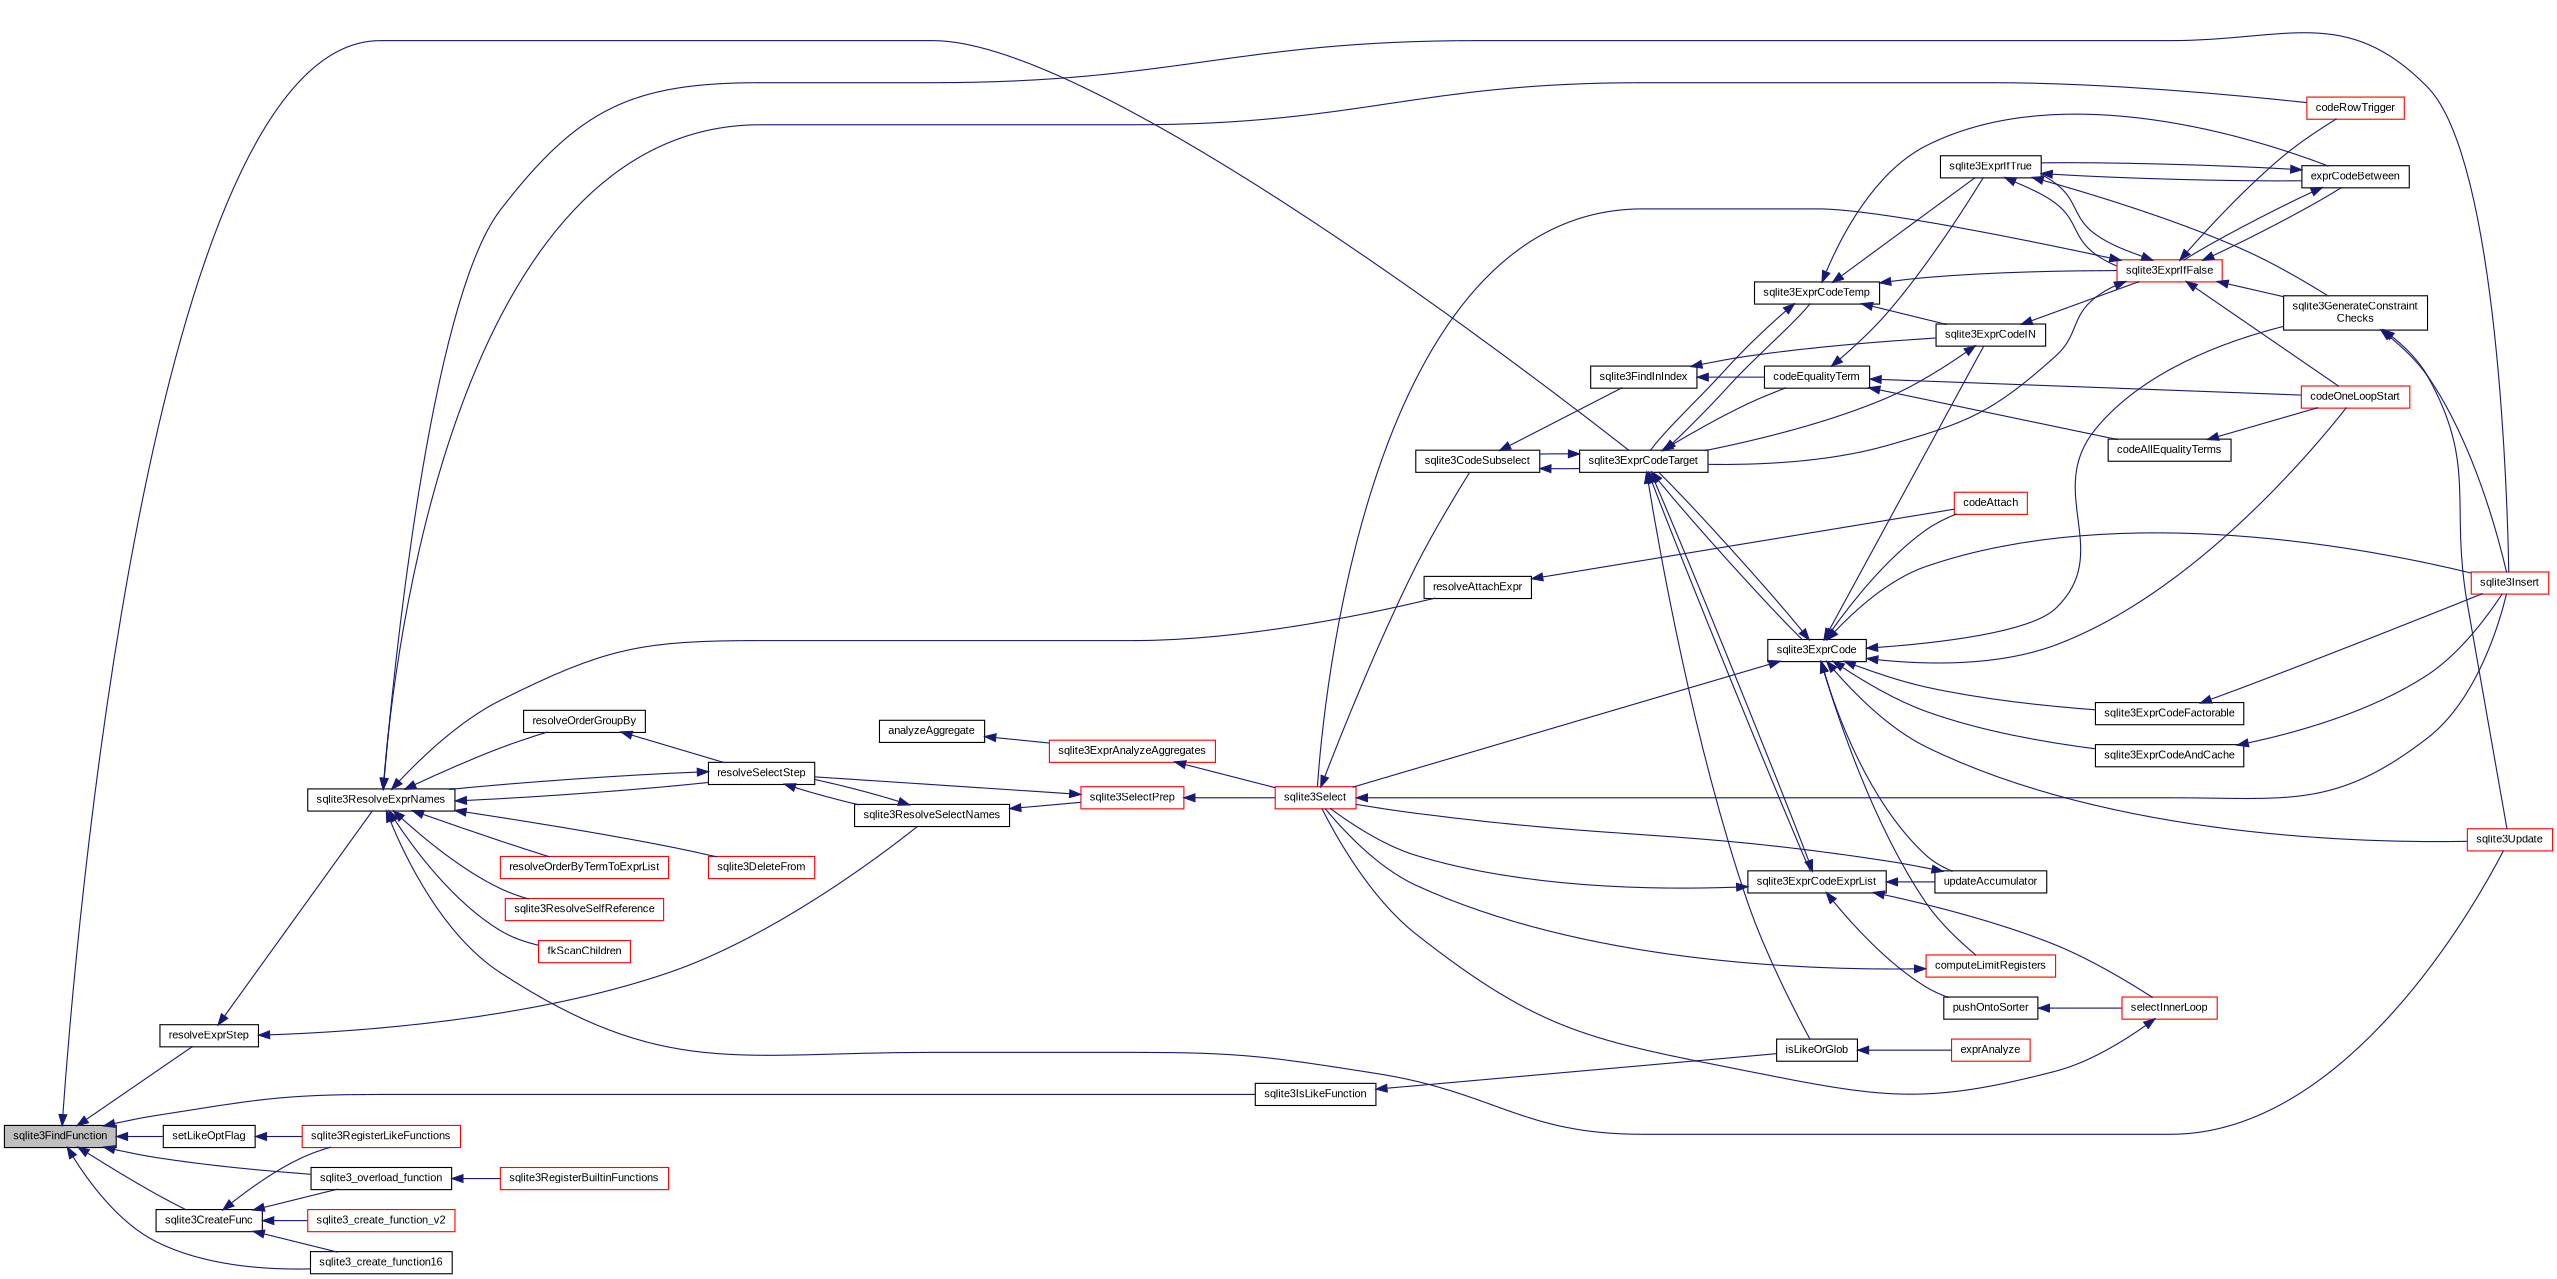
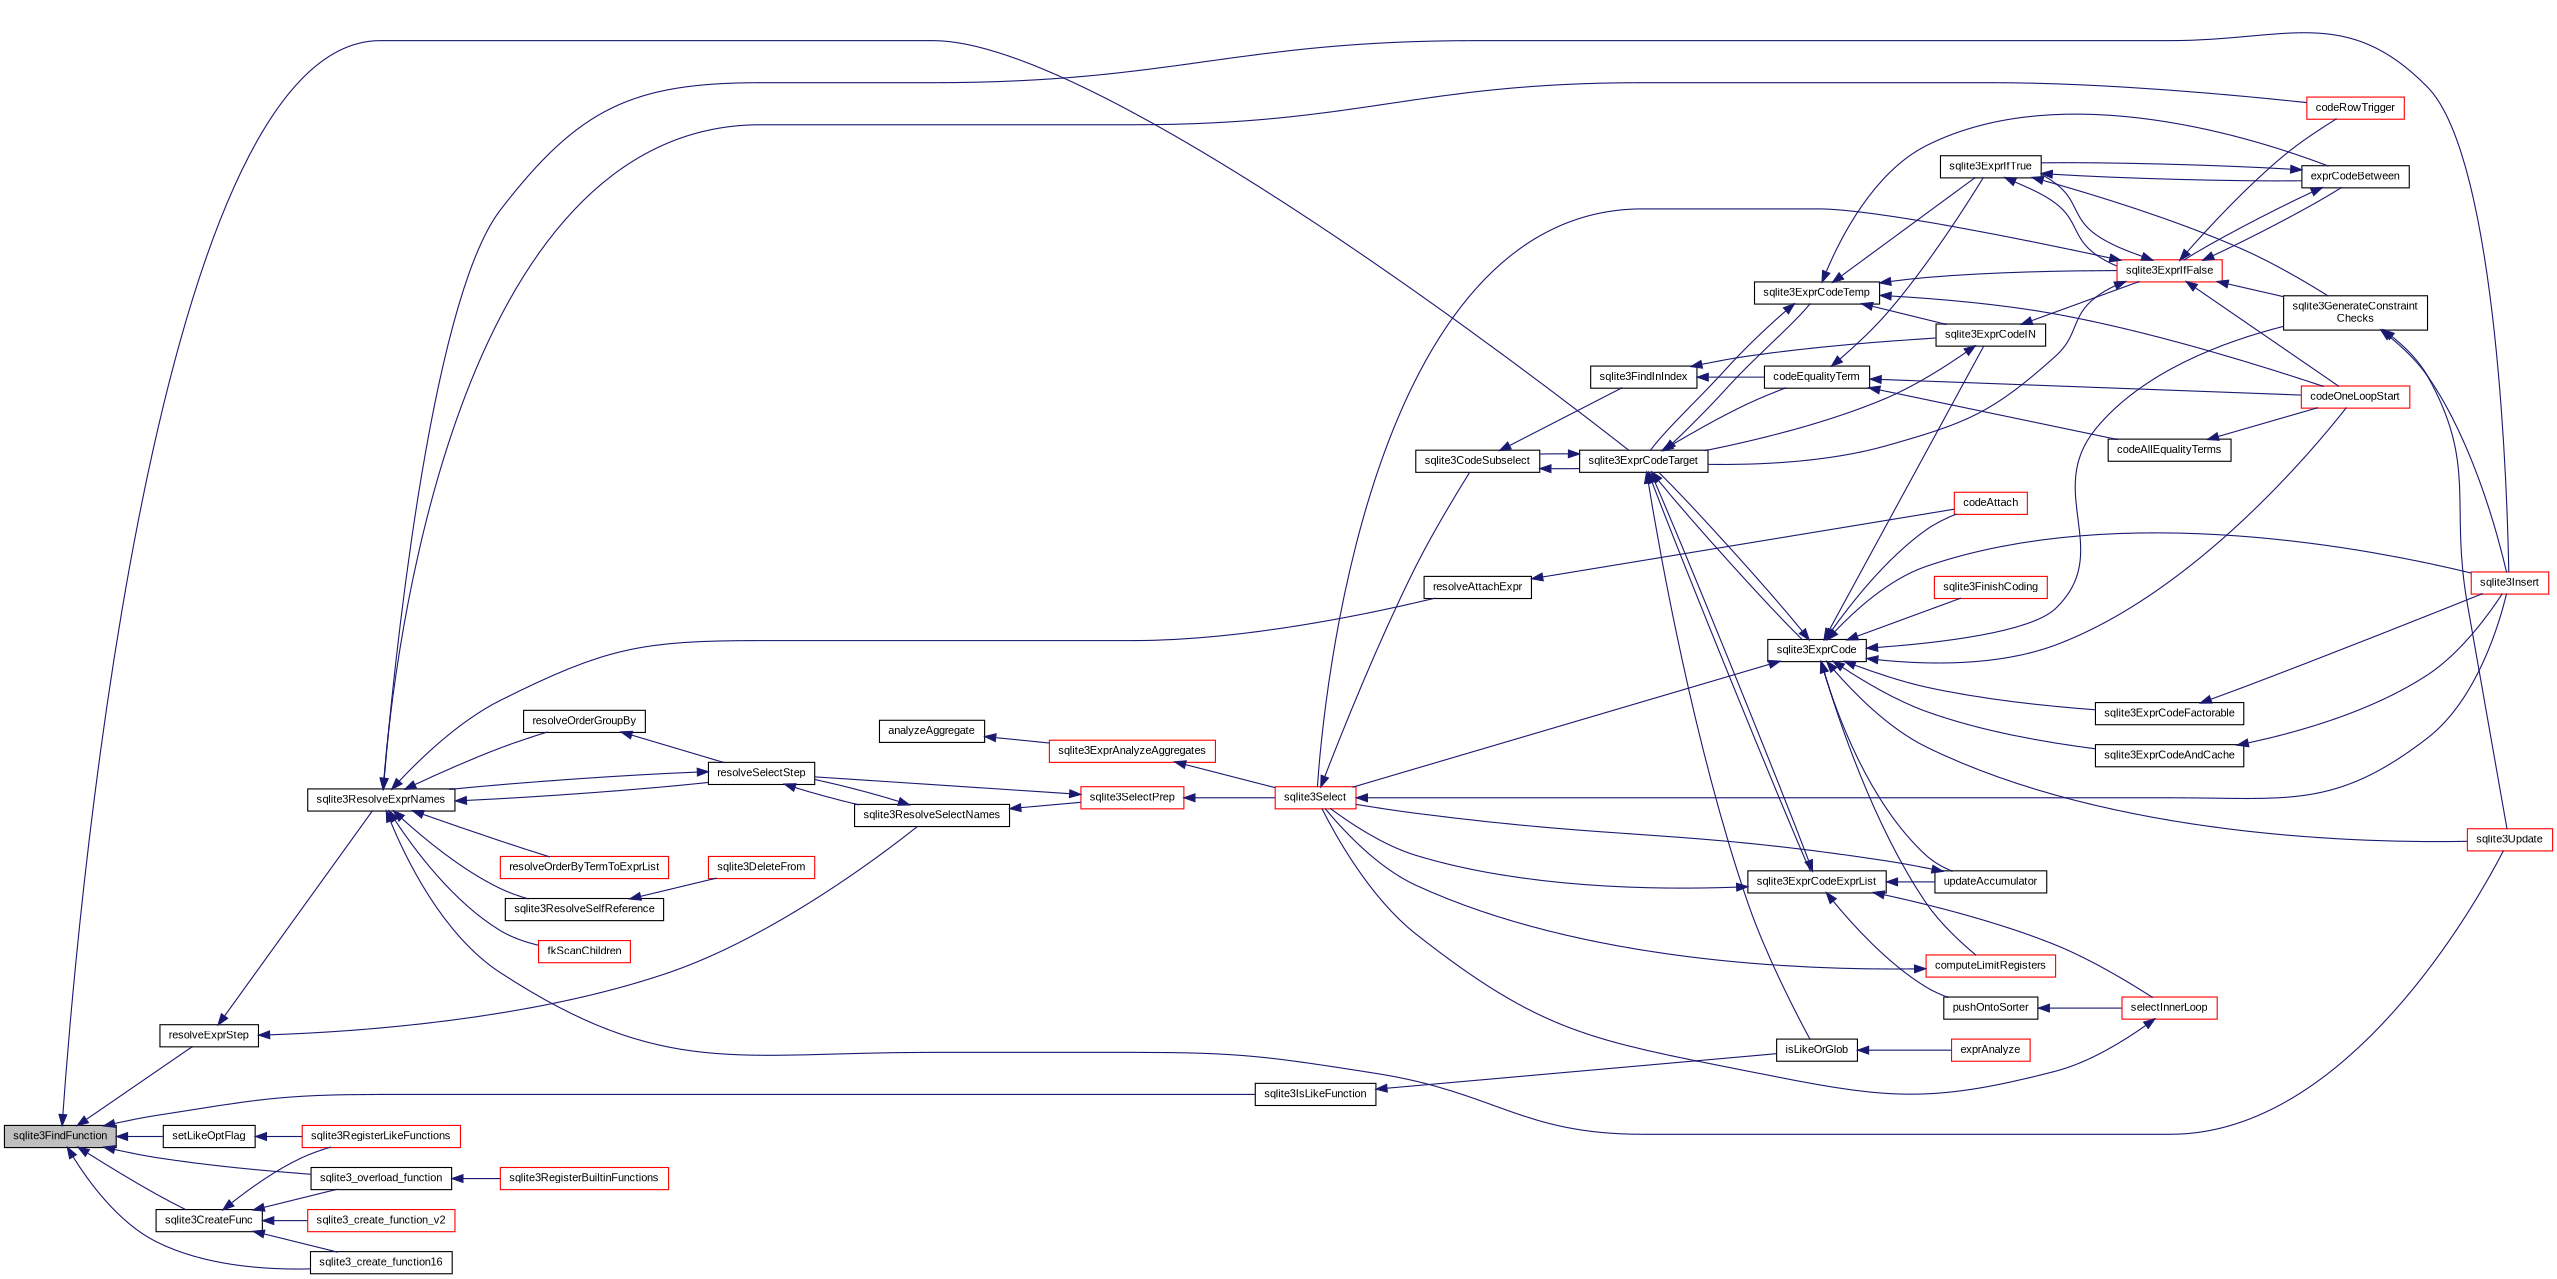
edge "codeOneLoopStart" -> "sqlite3ExprCodeTemp": added
node "sqlite3FinishCoding": added
edge "sqlite3DeleteFrom" -> "sqlite3ResolveExprNames": now "sqlite3DeleteFrom" -> "sqlite3ResolveSelfReference"
node "sqlite3ResolveSelfReference": color red -> black
